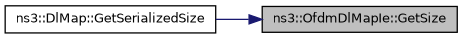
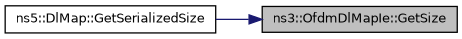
node "ns3::DlMap::GetSerializedSize": label "ns3::DlMap::GetSerializedSize" -> "ns5::DlMap::GetSerializedSize"
